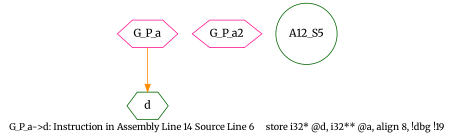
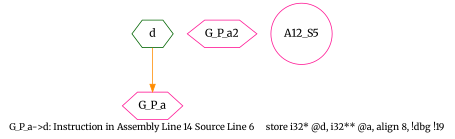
node "A12_S5": color darkgreen -> deeppink
edge "G_P_a" -> "d": reversed
